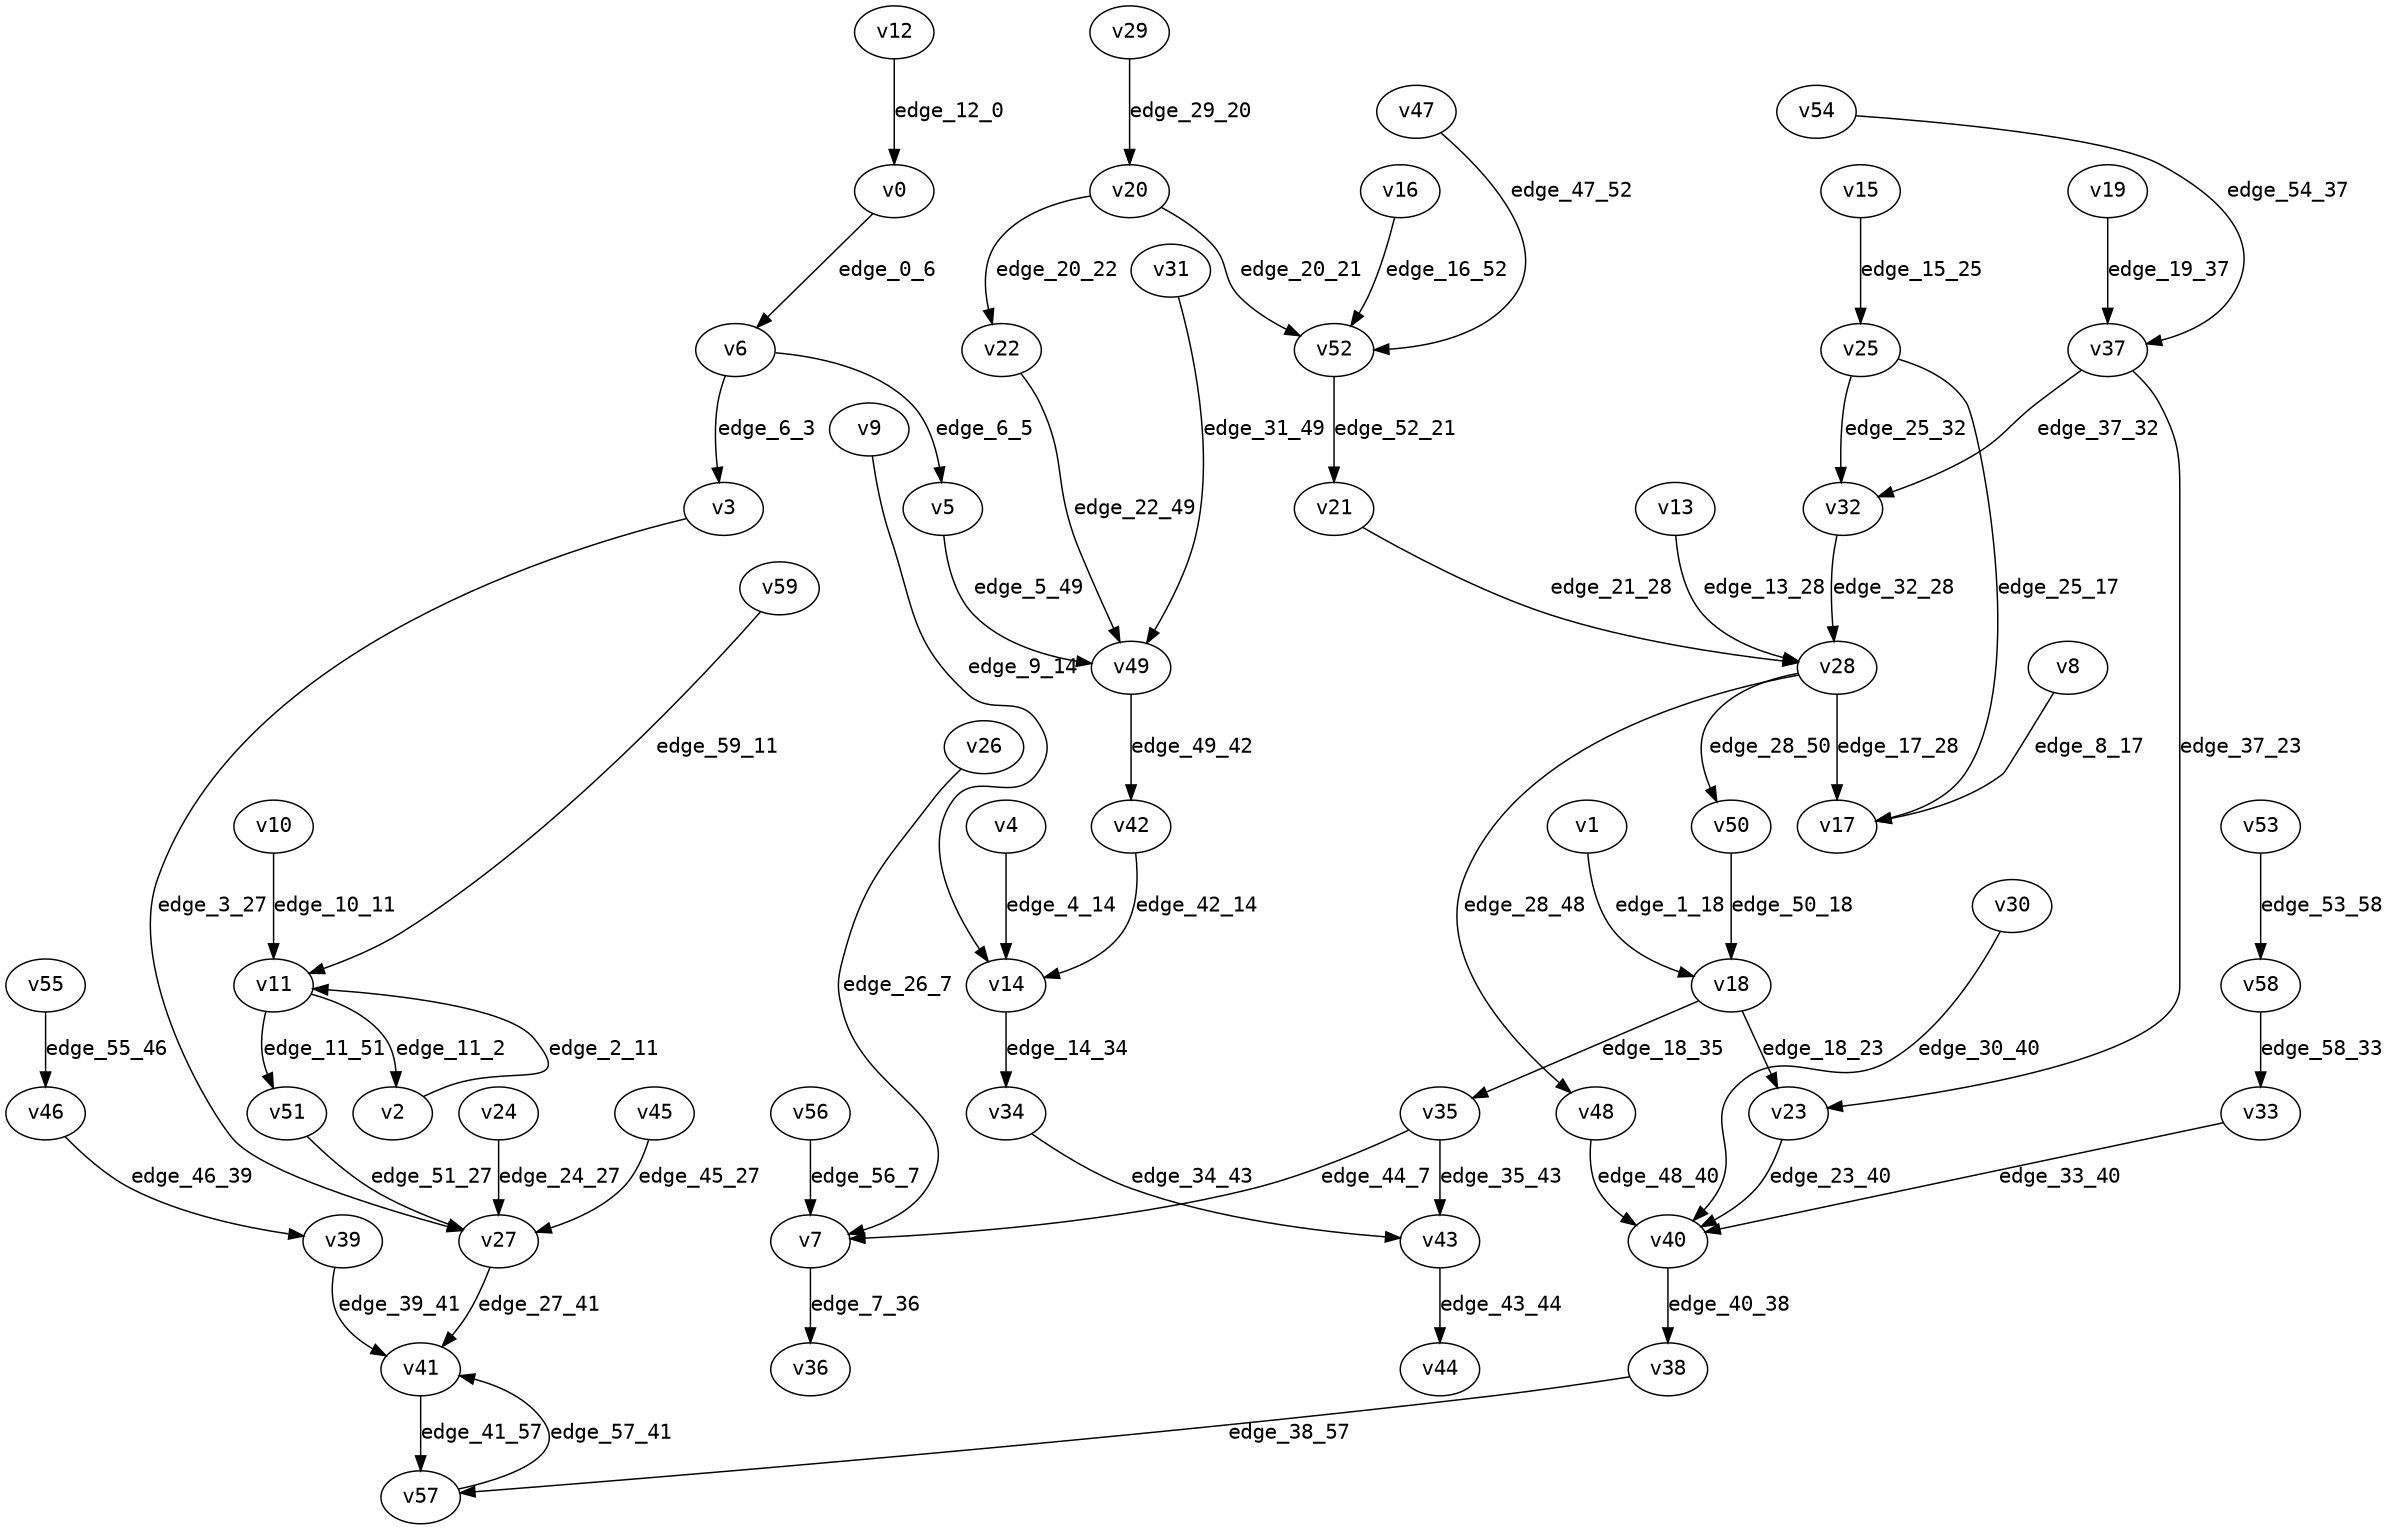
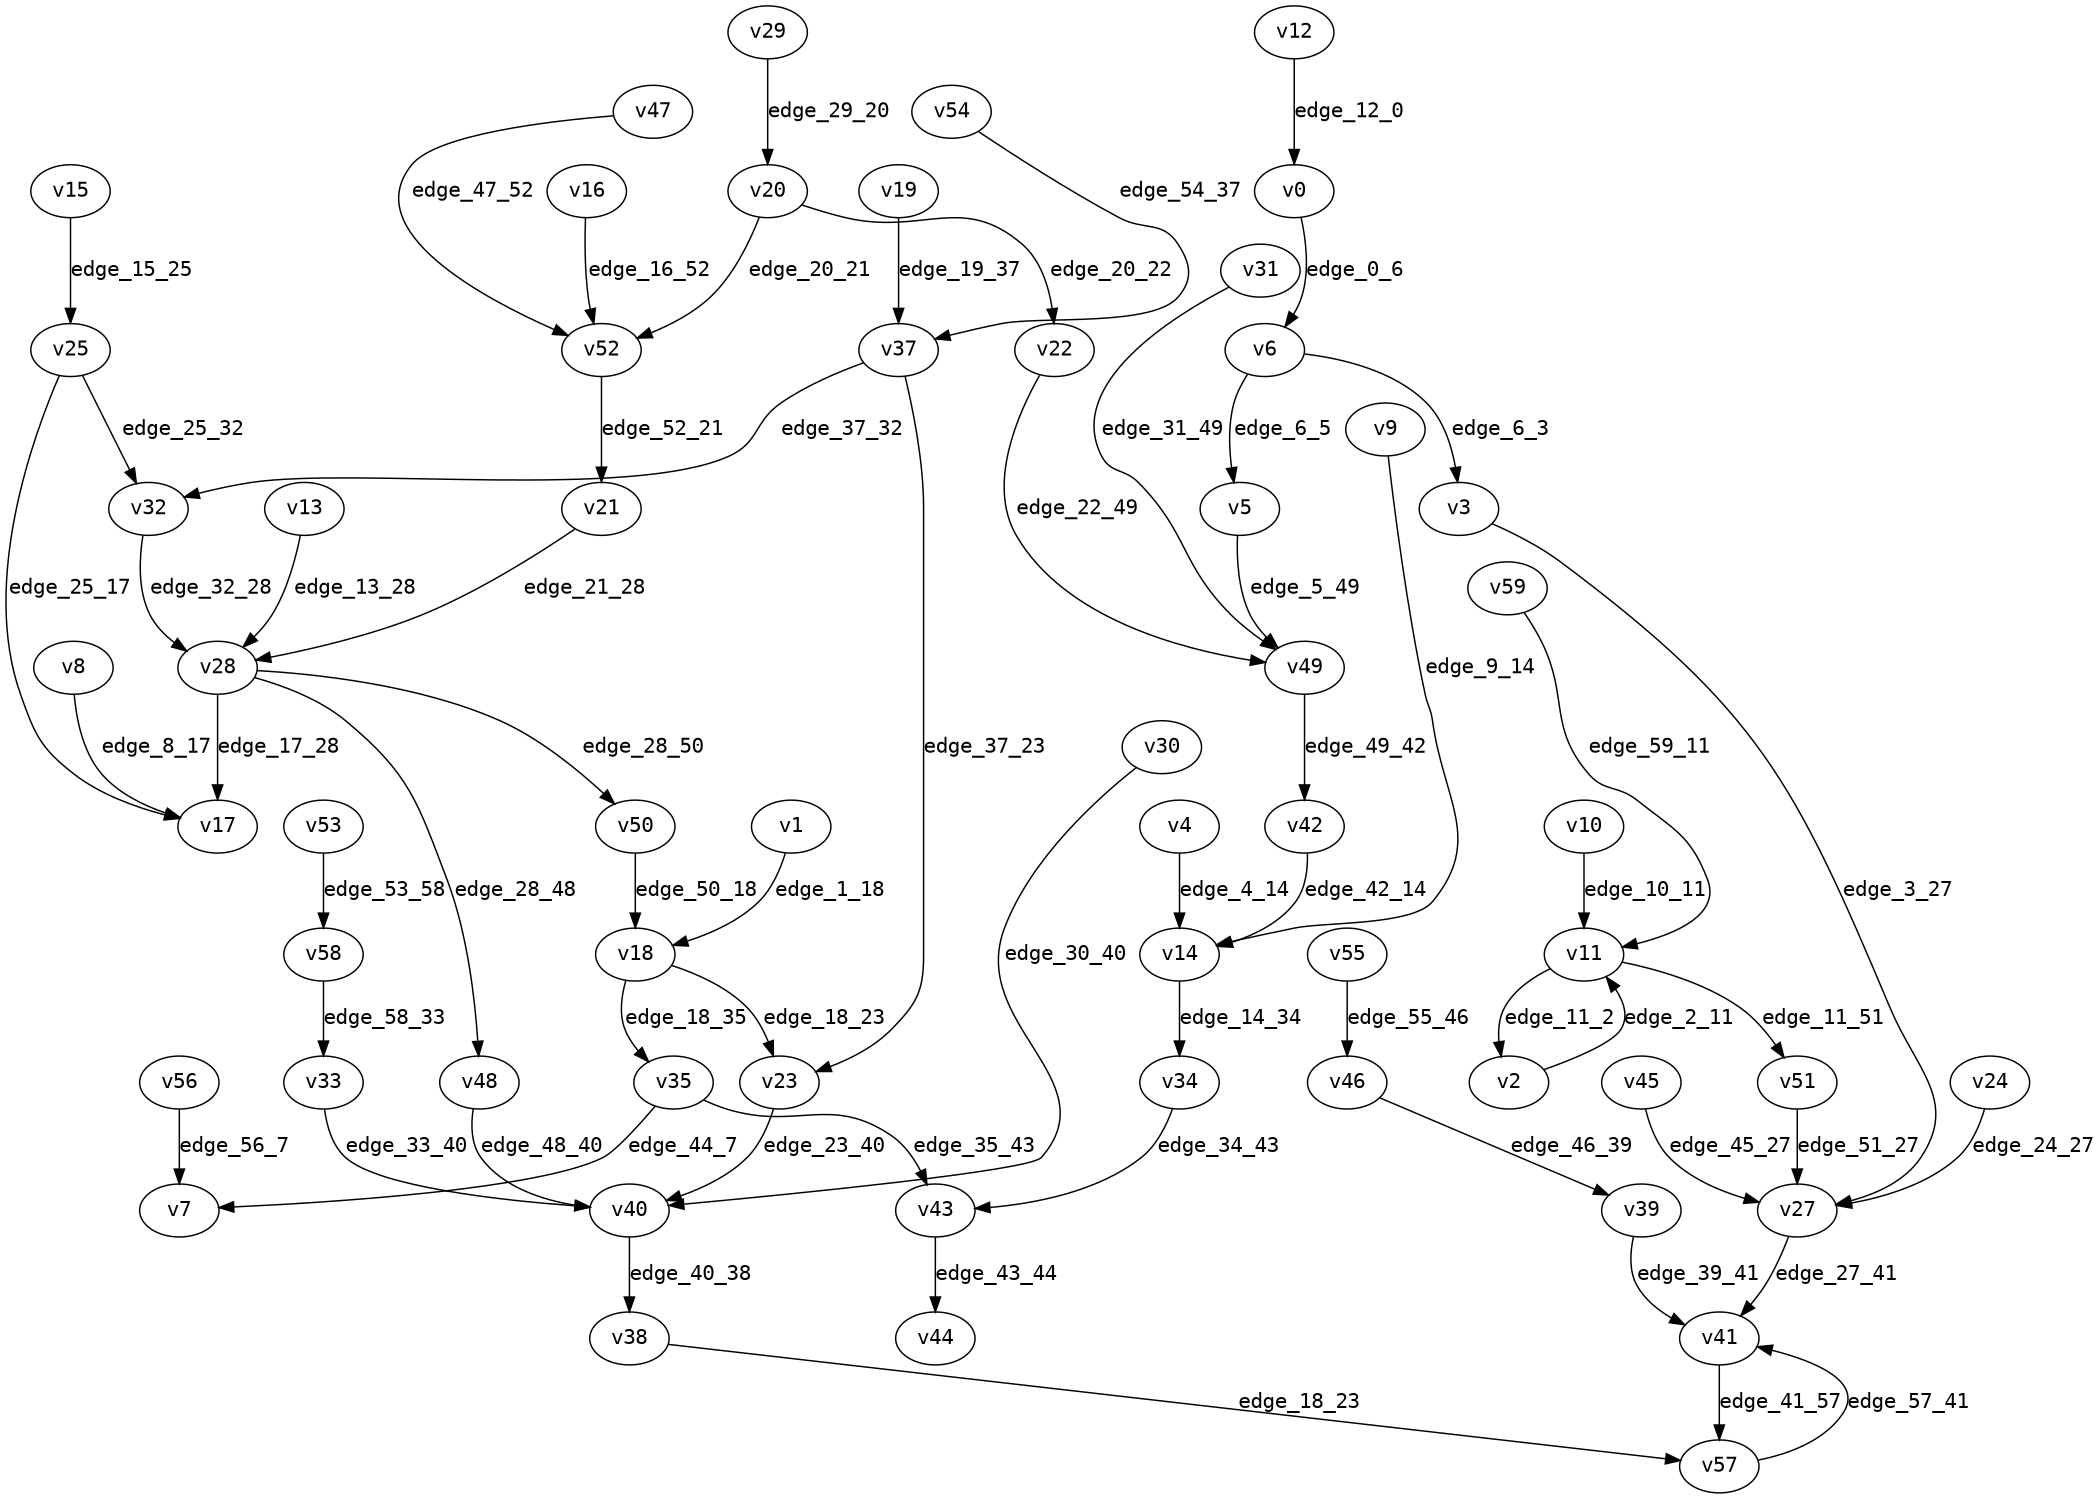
node "v26": removed
node "v36": removed
edge "v38" -> "v57": label "edge_38_57" -> "edge_18_23"
